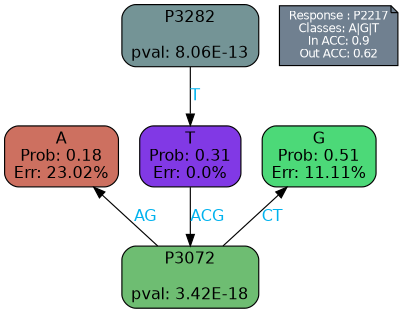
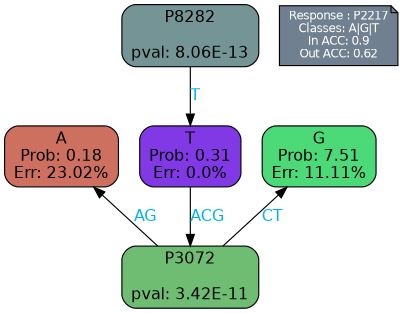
node "P3282 pval: 8.06E-13": label "P3282 pval: 8.06E-13" -> "P8282 pval: 8.06E-13"
node "G Prob: 0.51 Err: 11.11%": label "G Prob: 0.51 Err: 11.11%" -> "G Prob: 7.51 Err: 11.11%"
node "P3072 pval: 3.42E-18": label "P3072 pval: 3.42E-18" -> "P3072 pval: 3.42E-11"
